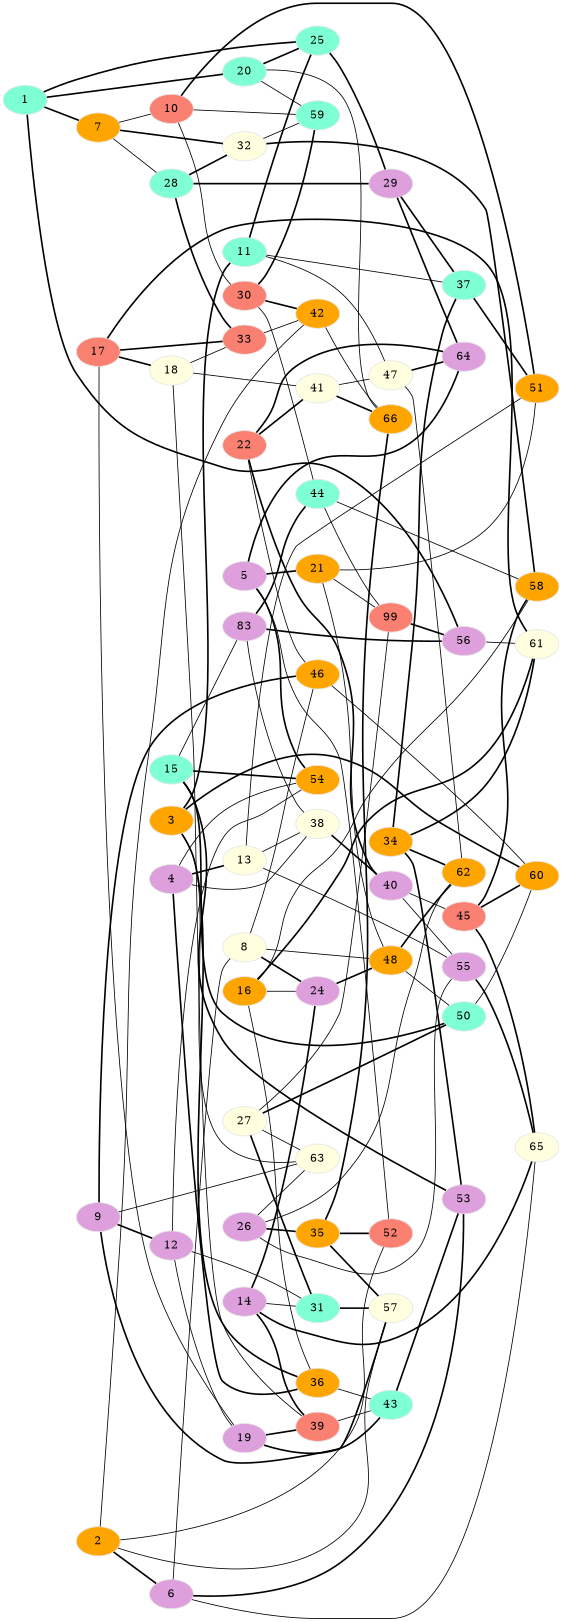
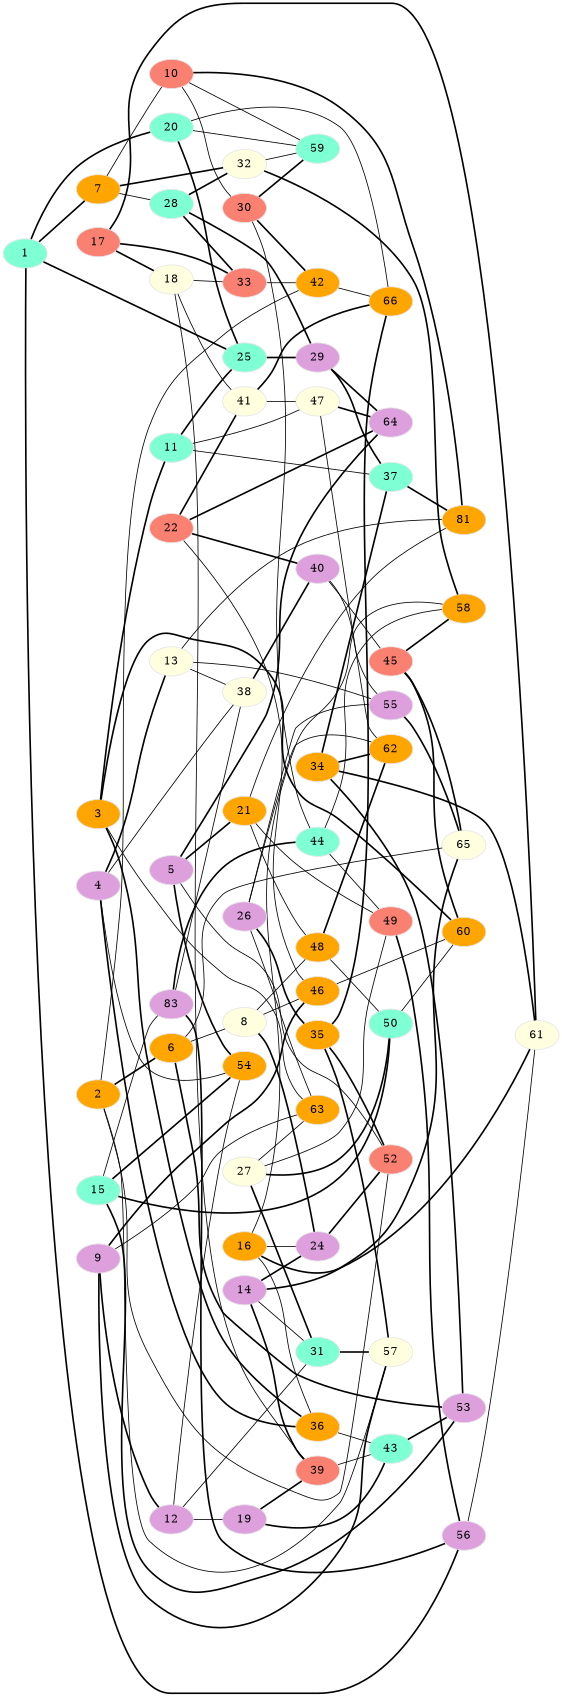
node "51": label "51" -> "81"
node "99": label "99" -> "49"
edge "17" -- "19": removed
edge "48" -- "24": now "52" -- "24"
node "63": fillcolor lightyellow -> orange
node "6": fillcolor plum -> orange
